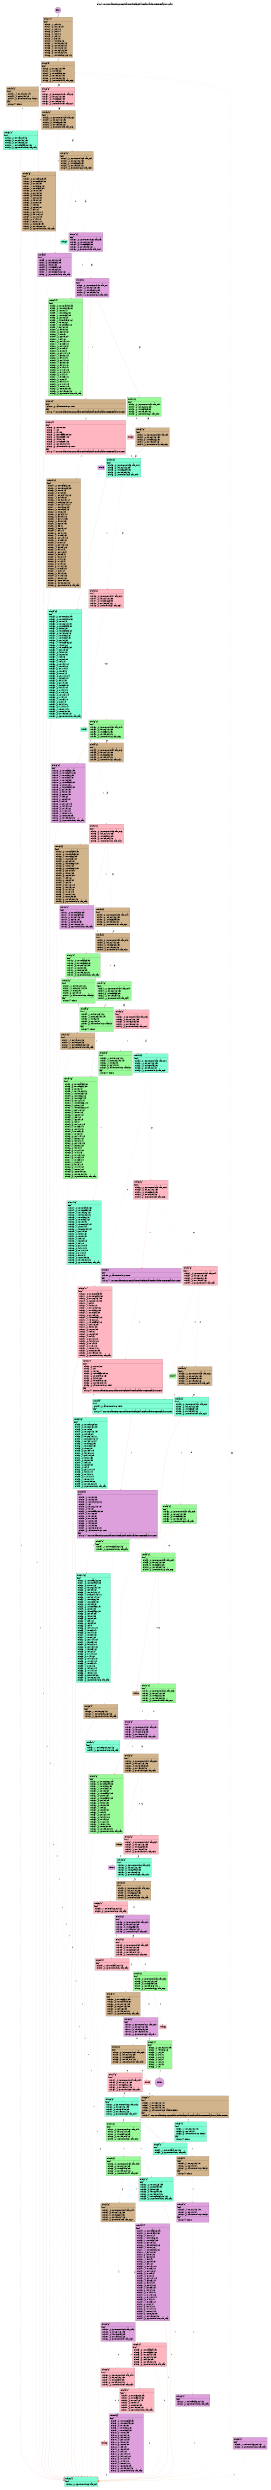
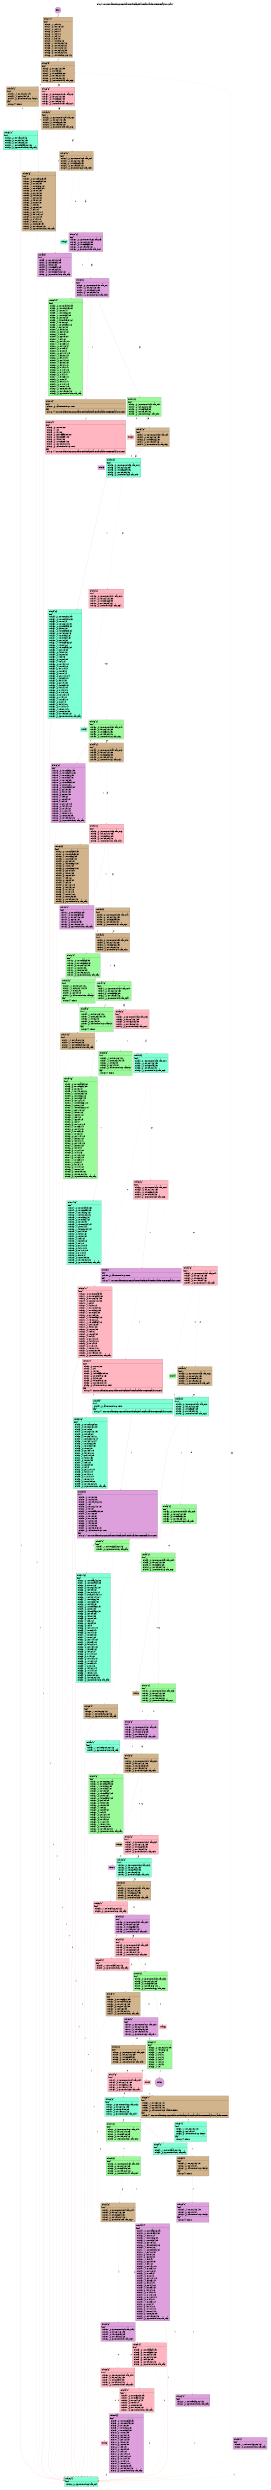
node "0x40224b [160]": removed
node "0x4025c1 [31]": removed
